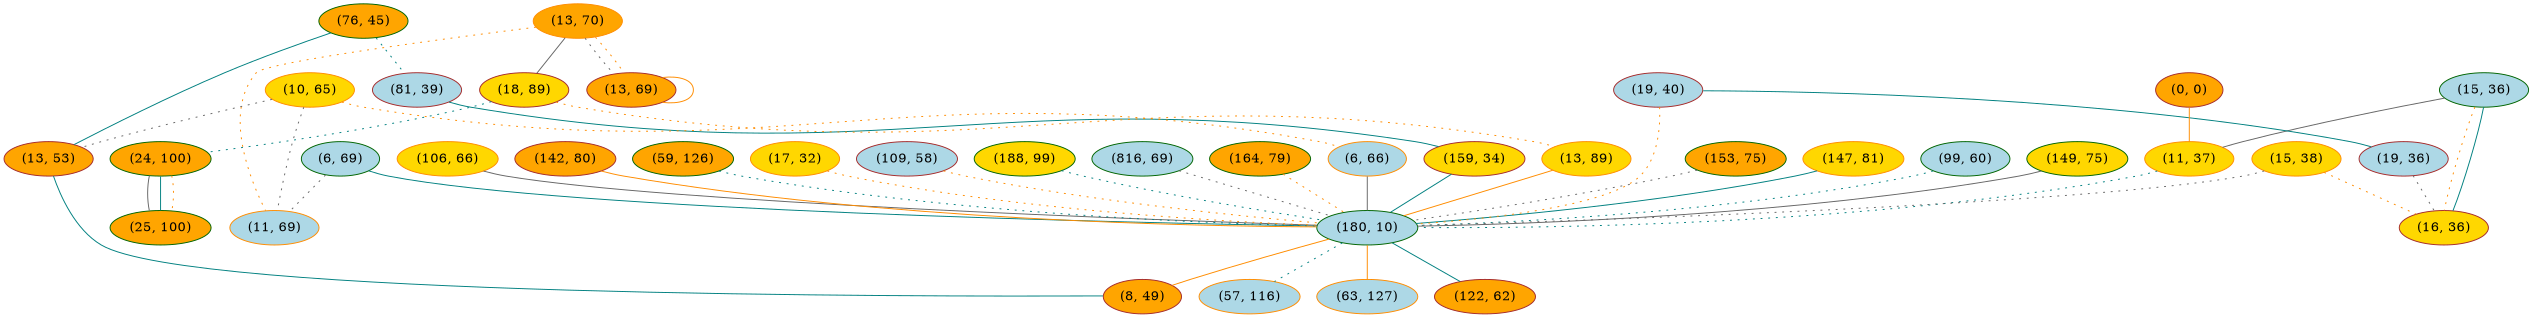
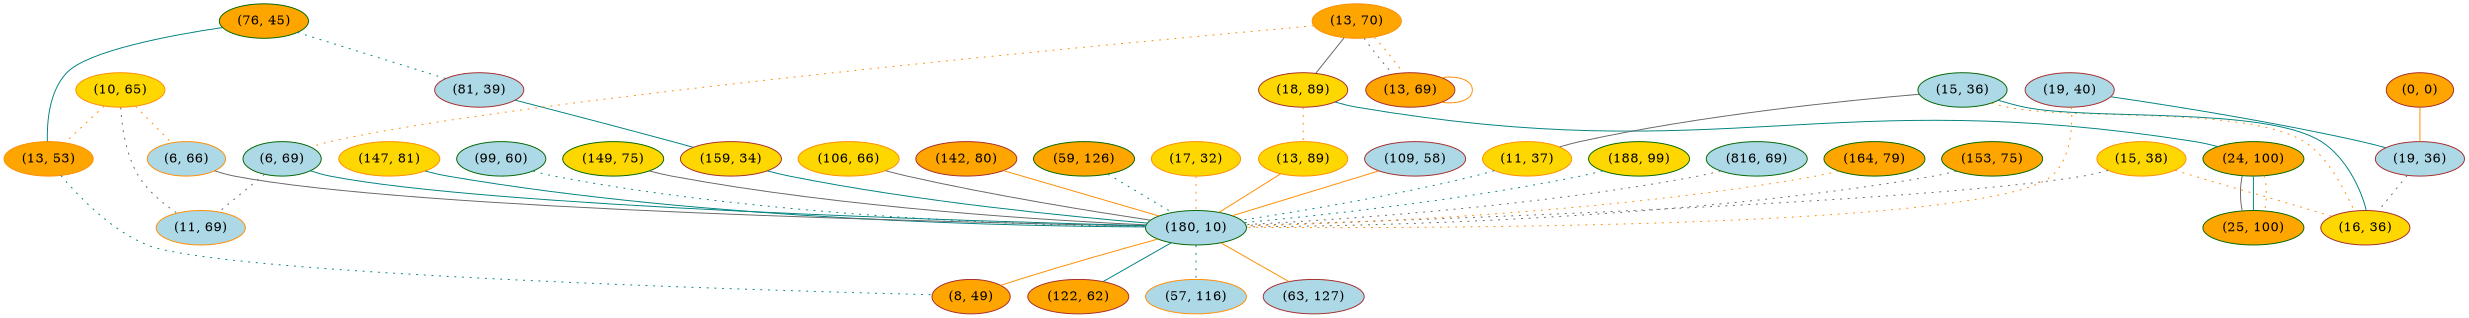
edge "(13, 70)" -- "(11, 69)": now "(13, 70)" -- "(6, 69)"
edge "(10, 65)" -- "(13, 53)": color gray40 -> darkorange
edge "(0, 0)" -- "(11, 37)": now "(0, 0)" -- "(19, 36)"
edge "(18, 89)" -- "(24, 100)": style dotted -> solid
node "(13, 53)": color brown -> darkorange
edge "(109, 58)" -- "(180, 10)": style dotted -> solid
edge "(13, 53)" -- "(8, 49)": style solid -> dotted
node "(63, 127)": color darkorange -> brown
